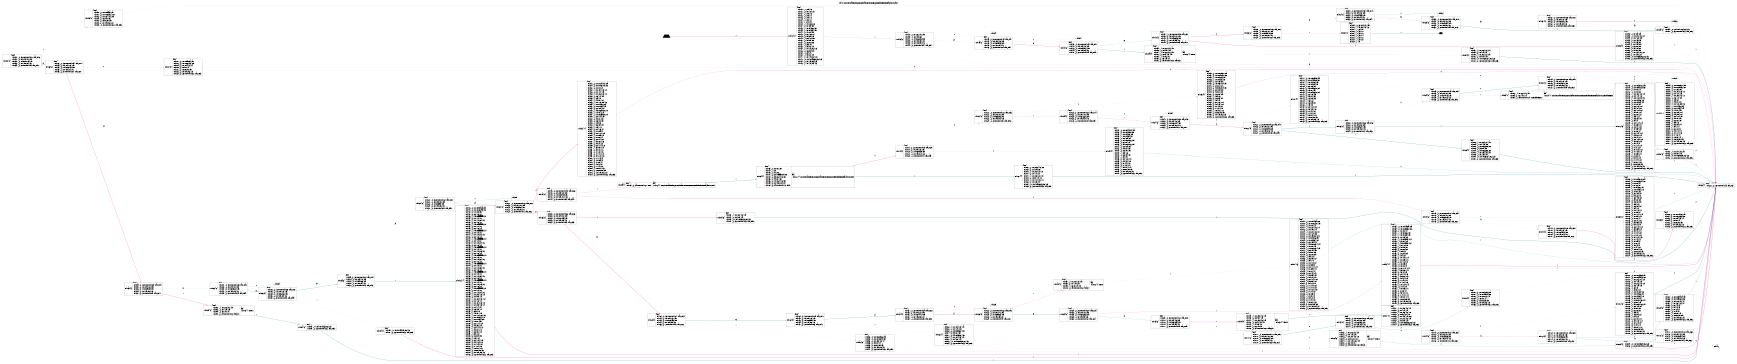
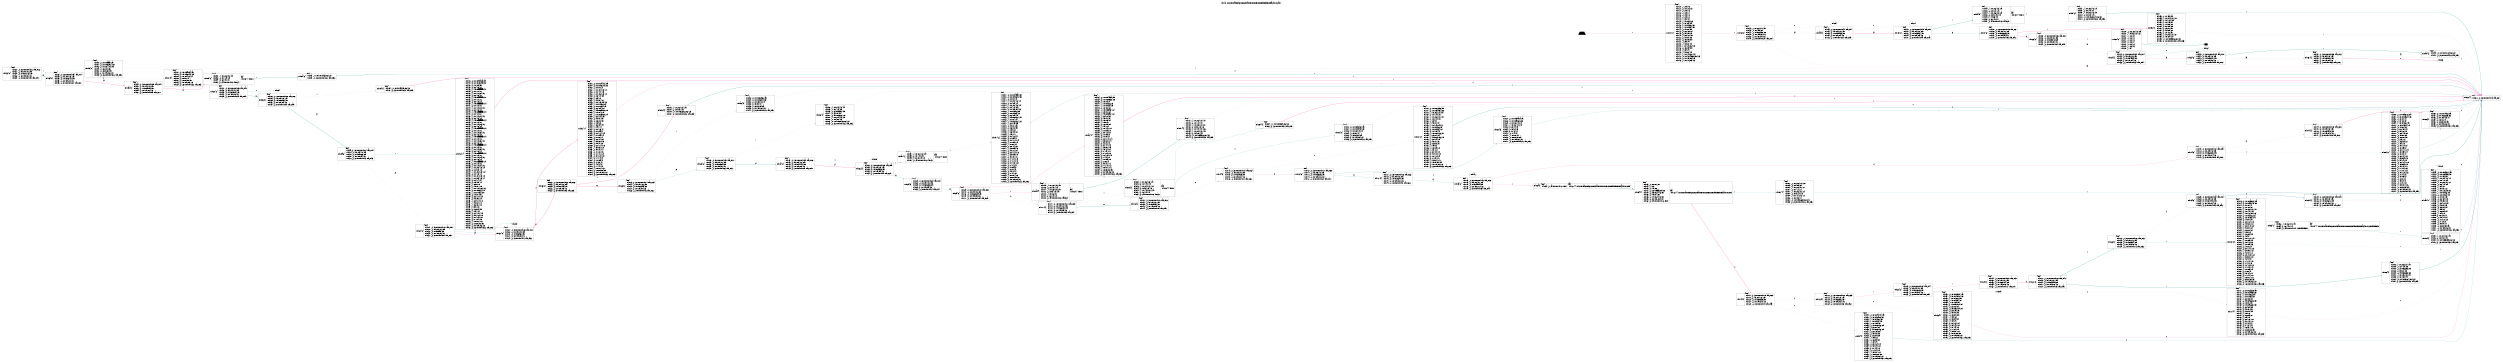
edge "0x401787 [28]" -> "0x4017a3 [28]": added, label "15"
